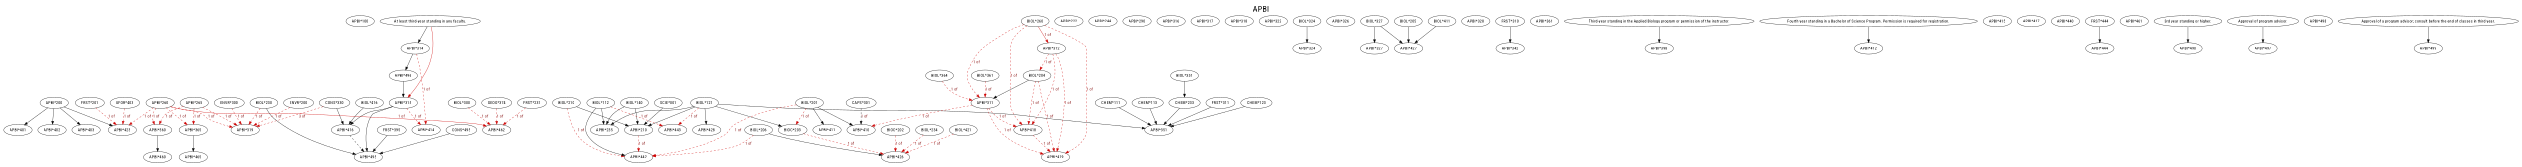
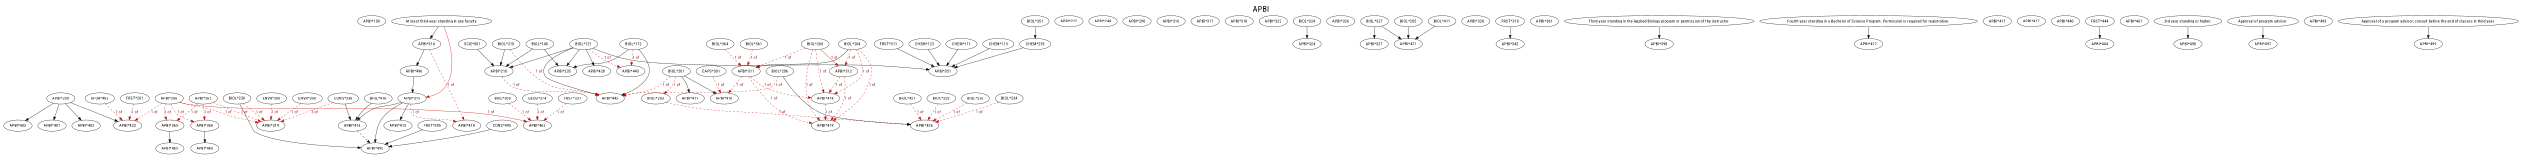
edge "APBI*312" -> "BIOL*204": reversed
node "BIOL*233": added
edge "CAPS*301" -> "APBI*410": color black -> red3
edge "BIOL*121" -> "BIOC*203": now "BIOL*121" -> "APBI*442"
node "APBI*413": added
